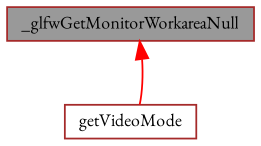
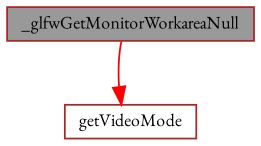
edge "getVideoMode" -> "_glfwGetMonitorWorkareaNull": reversed
